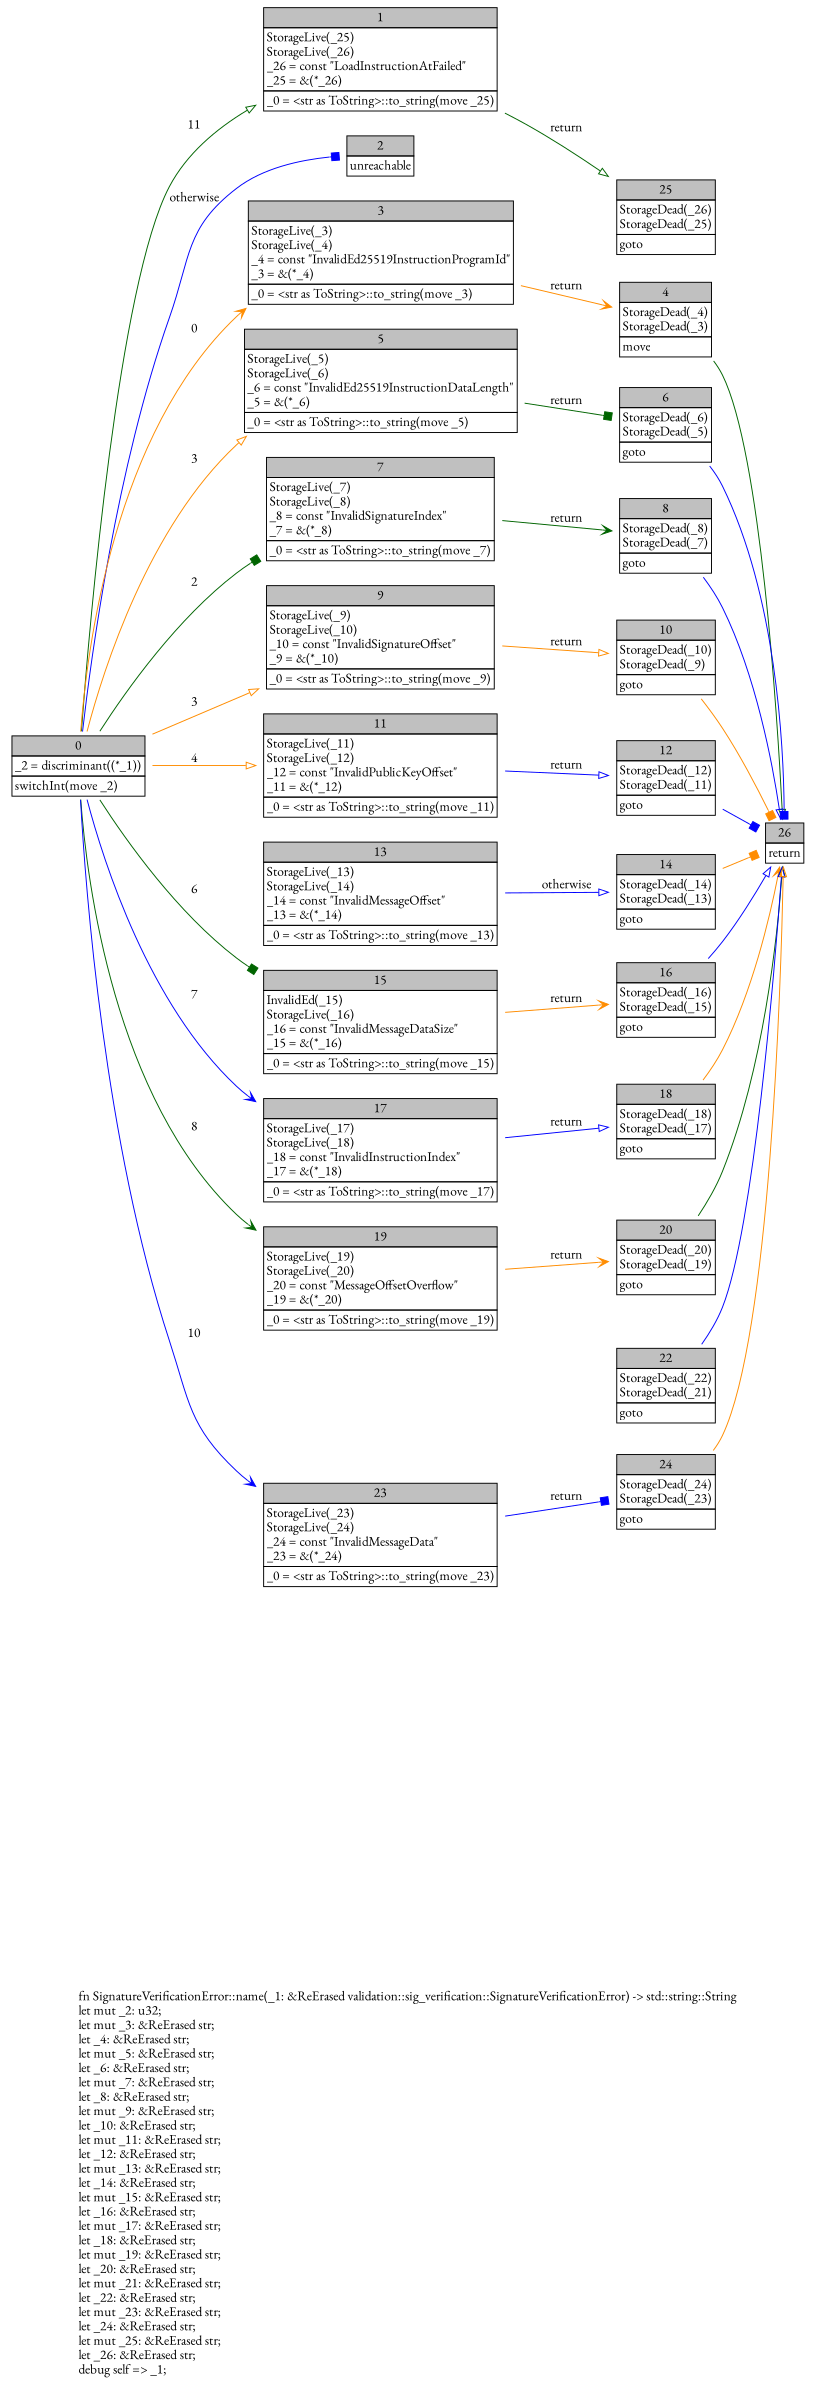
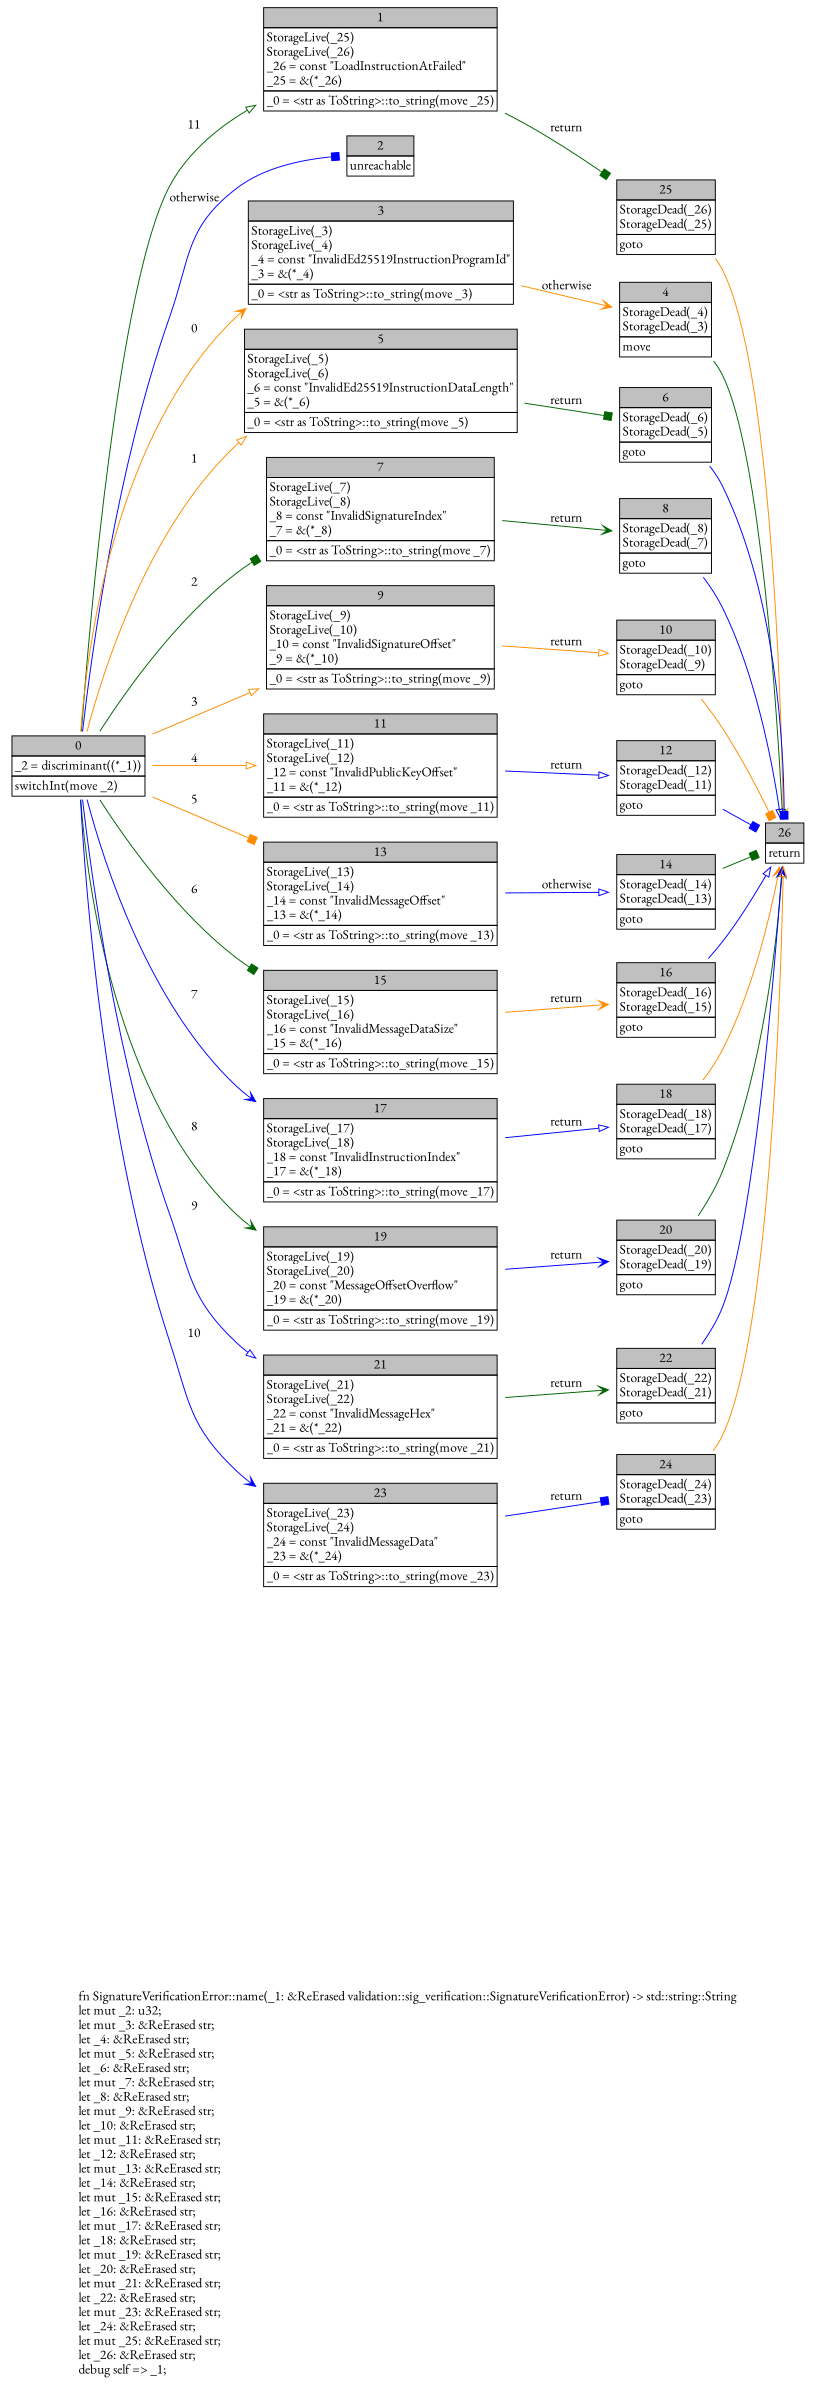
edge "1" -> "25": arrowhead onormal -> box
edge "3" -> "4": label "return" -> "otherwise"
edge "0" -> "5": label "3" -> "1"
edge "25" -> "26": added
edge "0" -> "13": added, label "5"
edge "14" -> "26": color darkorange -> darkgreen
node "15": text "InvalidEd(_15)" -> "StorageLive(_15)"
edge "22" -> "26": arrowhead onormal -> vee
edge "19" -> "20": color darkorange -> blue
node "21": added
